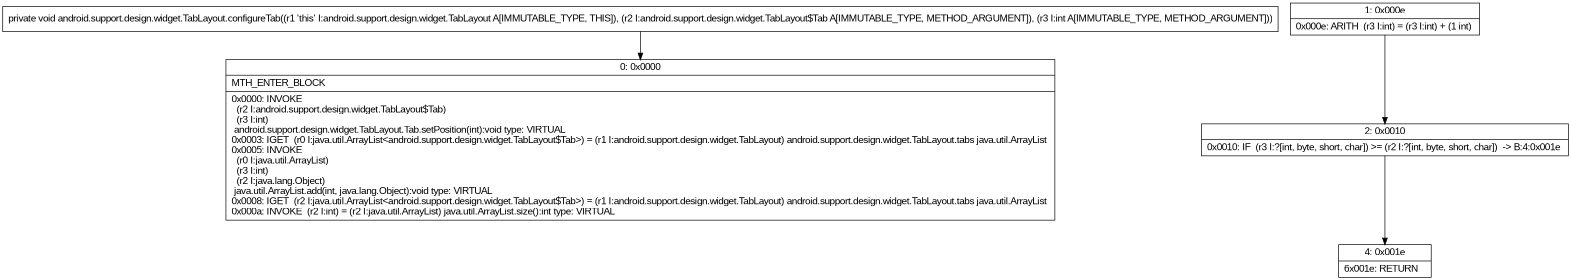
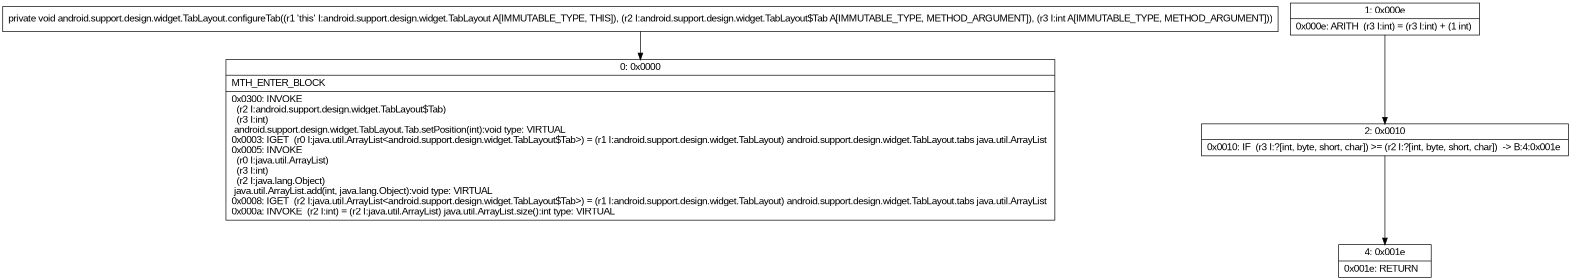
node "0: 0x0000": text "0x0000: INVOKE" -> "0x0300: INVOKE"
node "4: 0x001e": text "6x001e: RETURN" -> "0x001e: RETURN"
